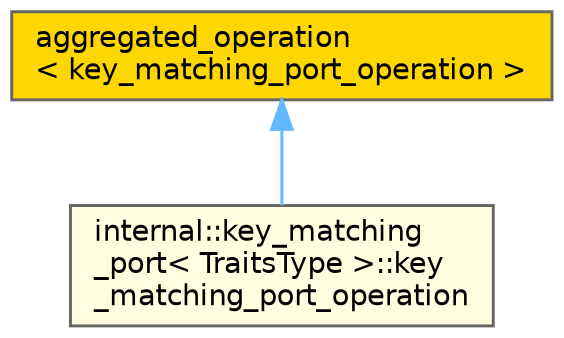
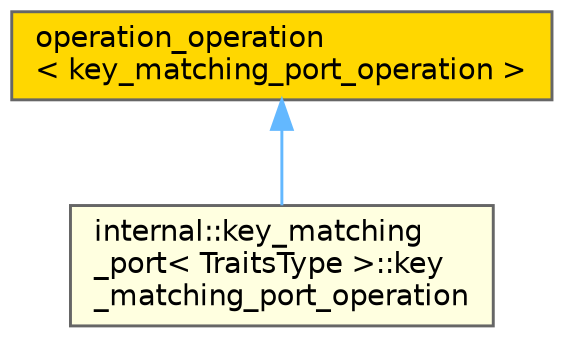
node "aggregated_operation < key_matching_port_operation >": label "aggregated_operation < key_matching_port_operation >" -> "operation_operation < key_matching_port_operation >"
